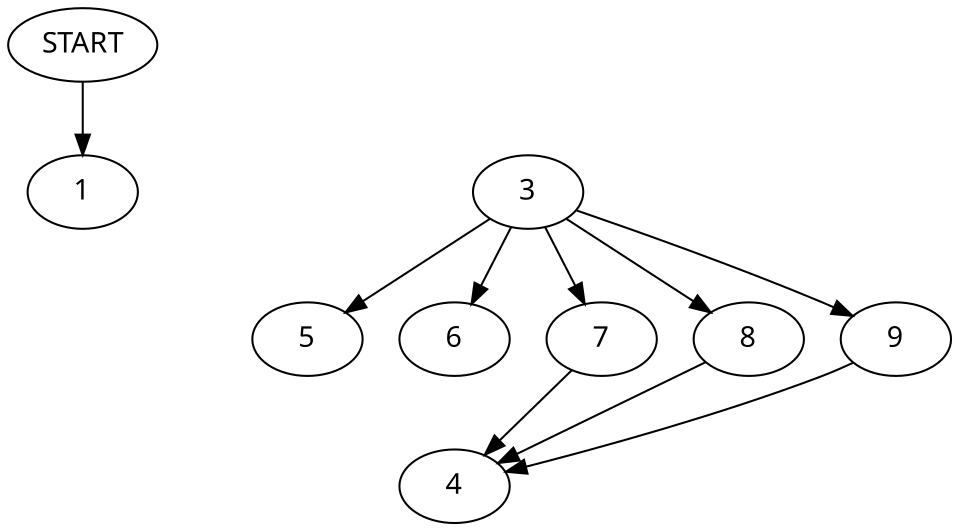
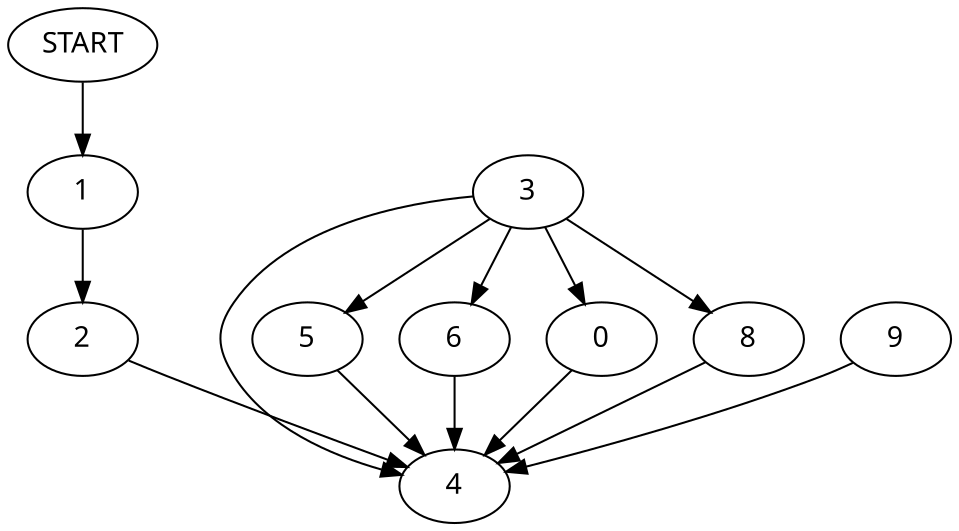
edge "3" -> "9": now "3" -> "4"
node "2": added
node "7": label "7" -> "0"
edge "6" -> "4": added
edge "5" -> "4": added
